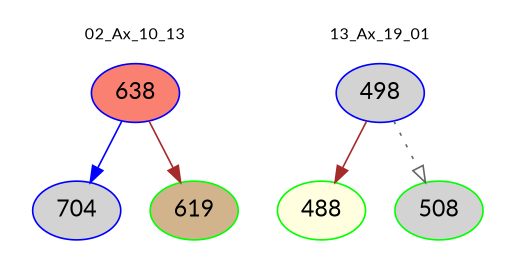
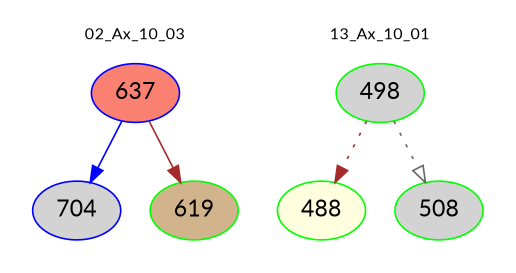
cluster "02_Ax_10_13": label "02_Ax_10_13" -> "02_Ax_10_03"
cluster "13_Ax_19_01": label "13_Ax_19_01" -> "13_Ax_10_01"
node "638": label "638" -> "637"
node "498": color blue -> green
edge "498" -> "488": style solid -> dotted
